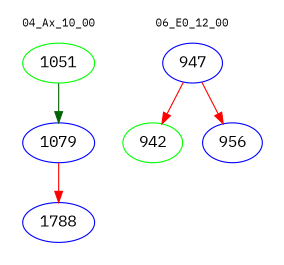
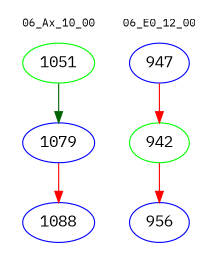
cluster "04_Ax_10_00": label "04_Ax_10_00" -> "06_Ax_10_00"
edge "947" -> "956": now "942" -> "956"
node "1788": label "1788" -> "1088"
